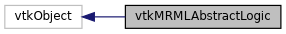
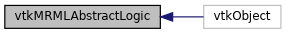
edge "vtkMRMLAbstractLogic" -> "vtkObject": reversed
